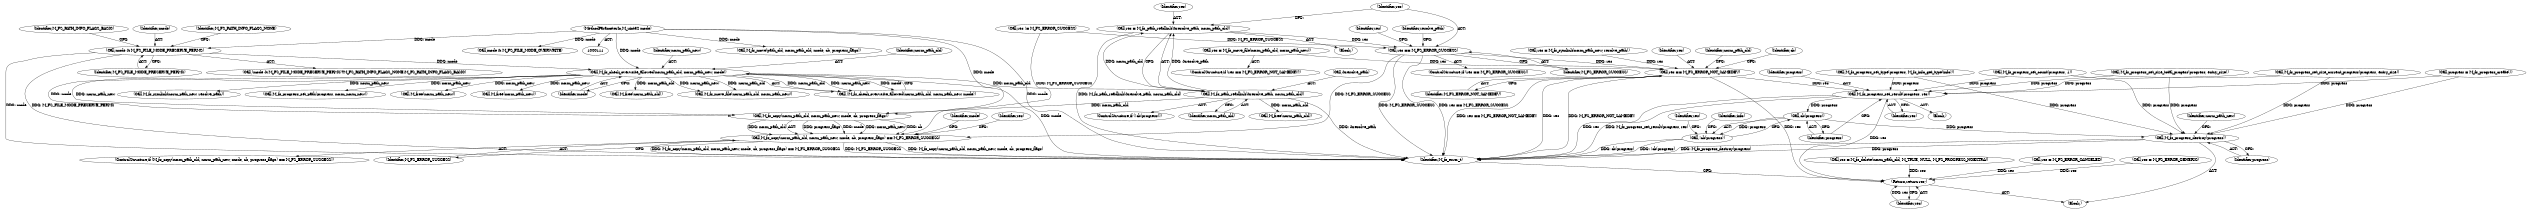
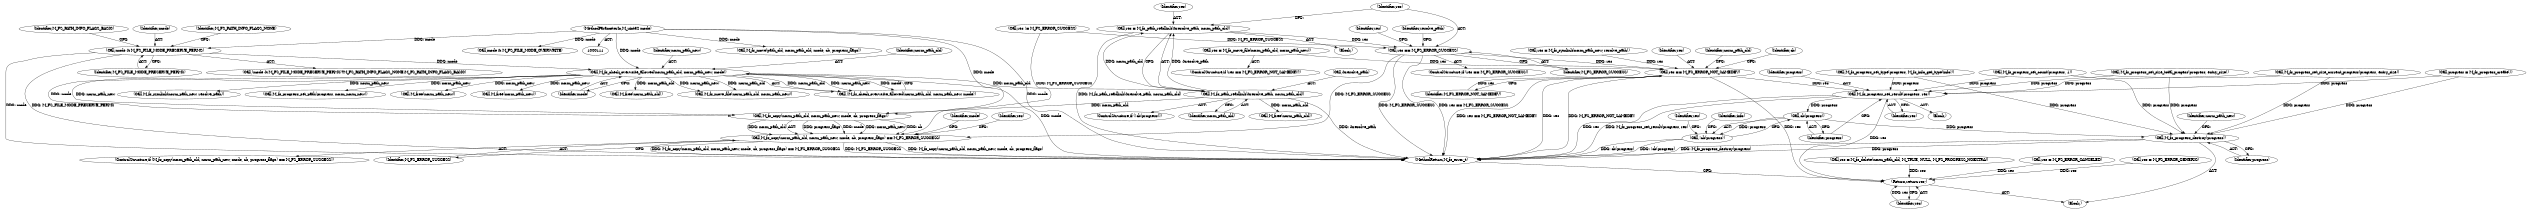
edge "(Identifier,M_FS_ERROR_NOT_SAMEDEV)" -> "(Call,res == M_FS_ERROR_NOT_SAMEDEV)": label "AST: " -> "DDG: res"
node "(Identifier,M_fs_error_t)": label "(Identifier,M_fs_error_t)" -> "(MethodReturn,M_fs_error_t)"
